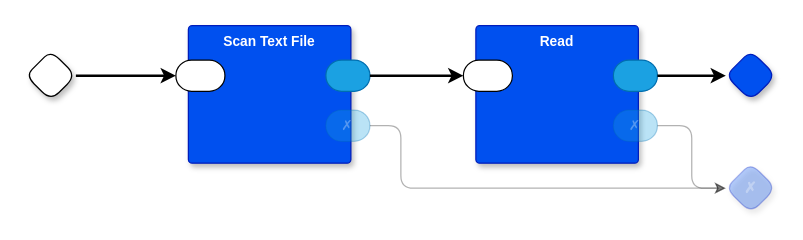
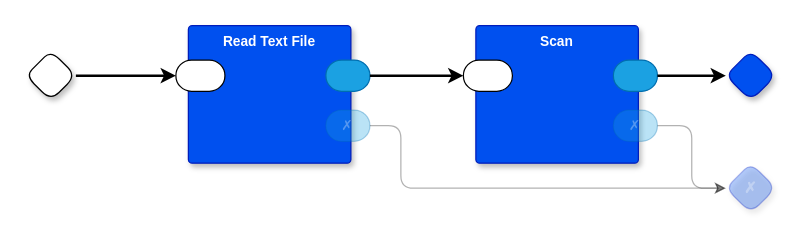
node "Scan Text File": label "Scan Text File" -> "Read Text File"
node "Read": label "Read" -> "Scan"
